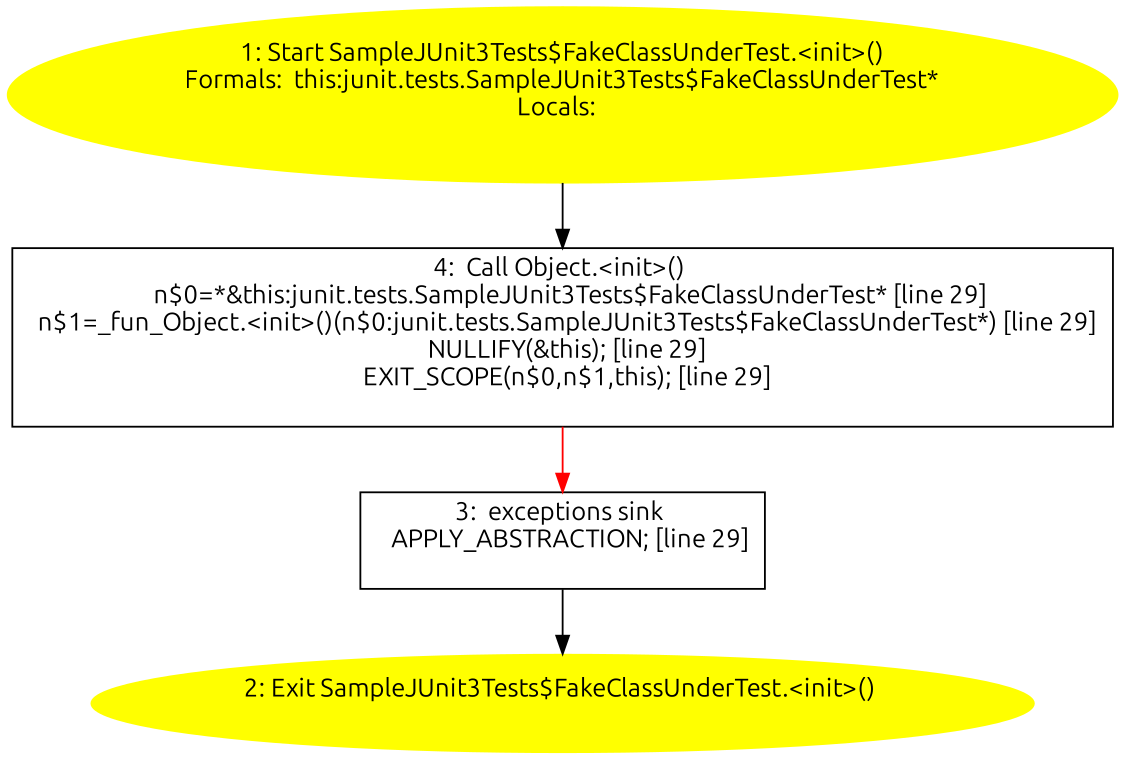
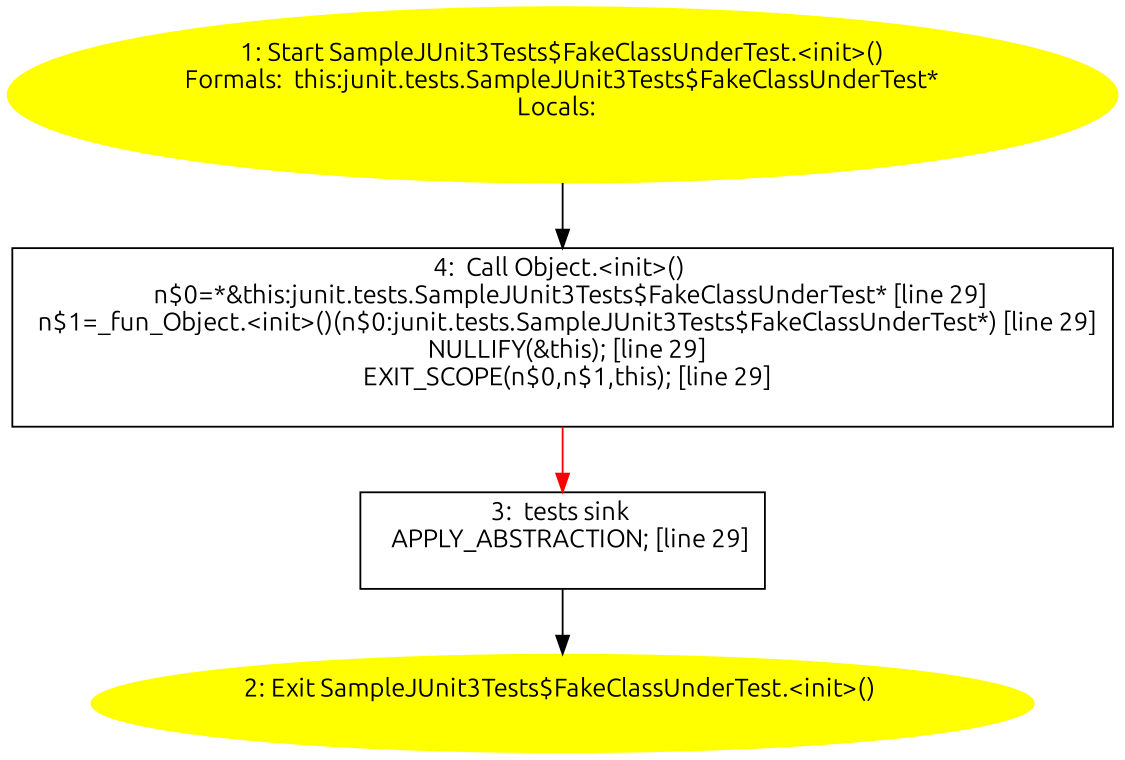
node "3:  exceptions sink APPLY_ABSTRACTION; [line 29]": label "3:  exceptions sink APPLY_ABSTRACTION; [line 29]" -> "3:  tests sink APPLY_ABSTRACTION; [line 29]"
